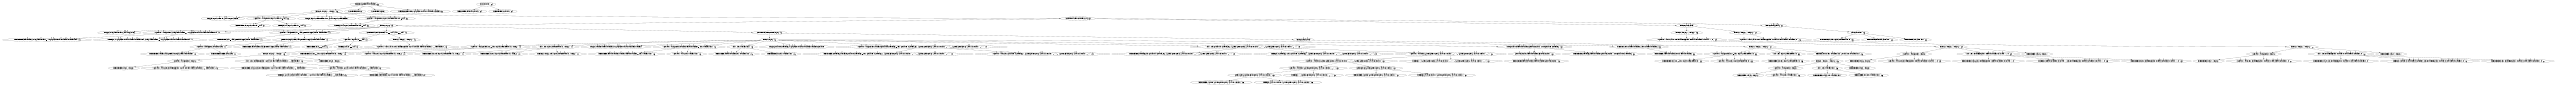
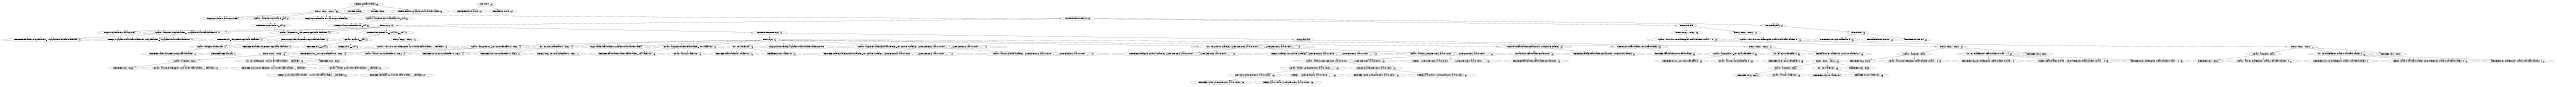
node "(LITERAL,null,InputStream in = null)": removed
